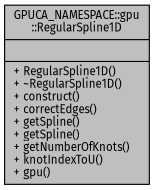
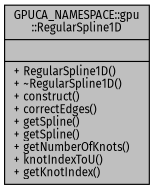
node "GPUCA_NAMESPACE::gpu": text "+ gpu()" -> "+ getKnotIndex()"
